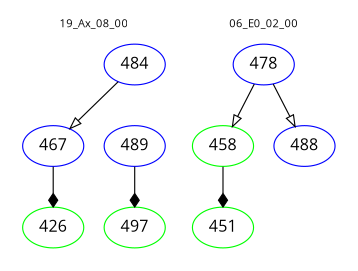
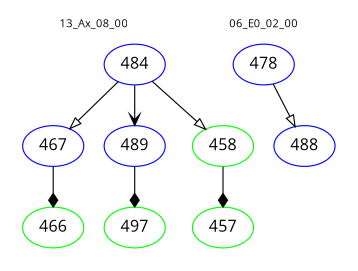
cluster "19_Ax_08_00": label "19_Ax_08_00" -> "13_Ax_08_00"
edge "484" -> "489": added
edge "478" -> "458": now "484" -> "458"
node "426": label "426" -> "466"
node "451": label "451" -> "457"
